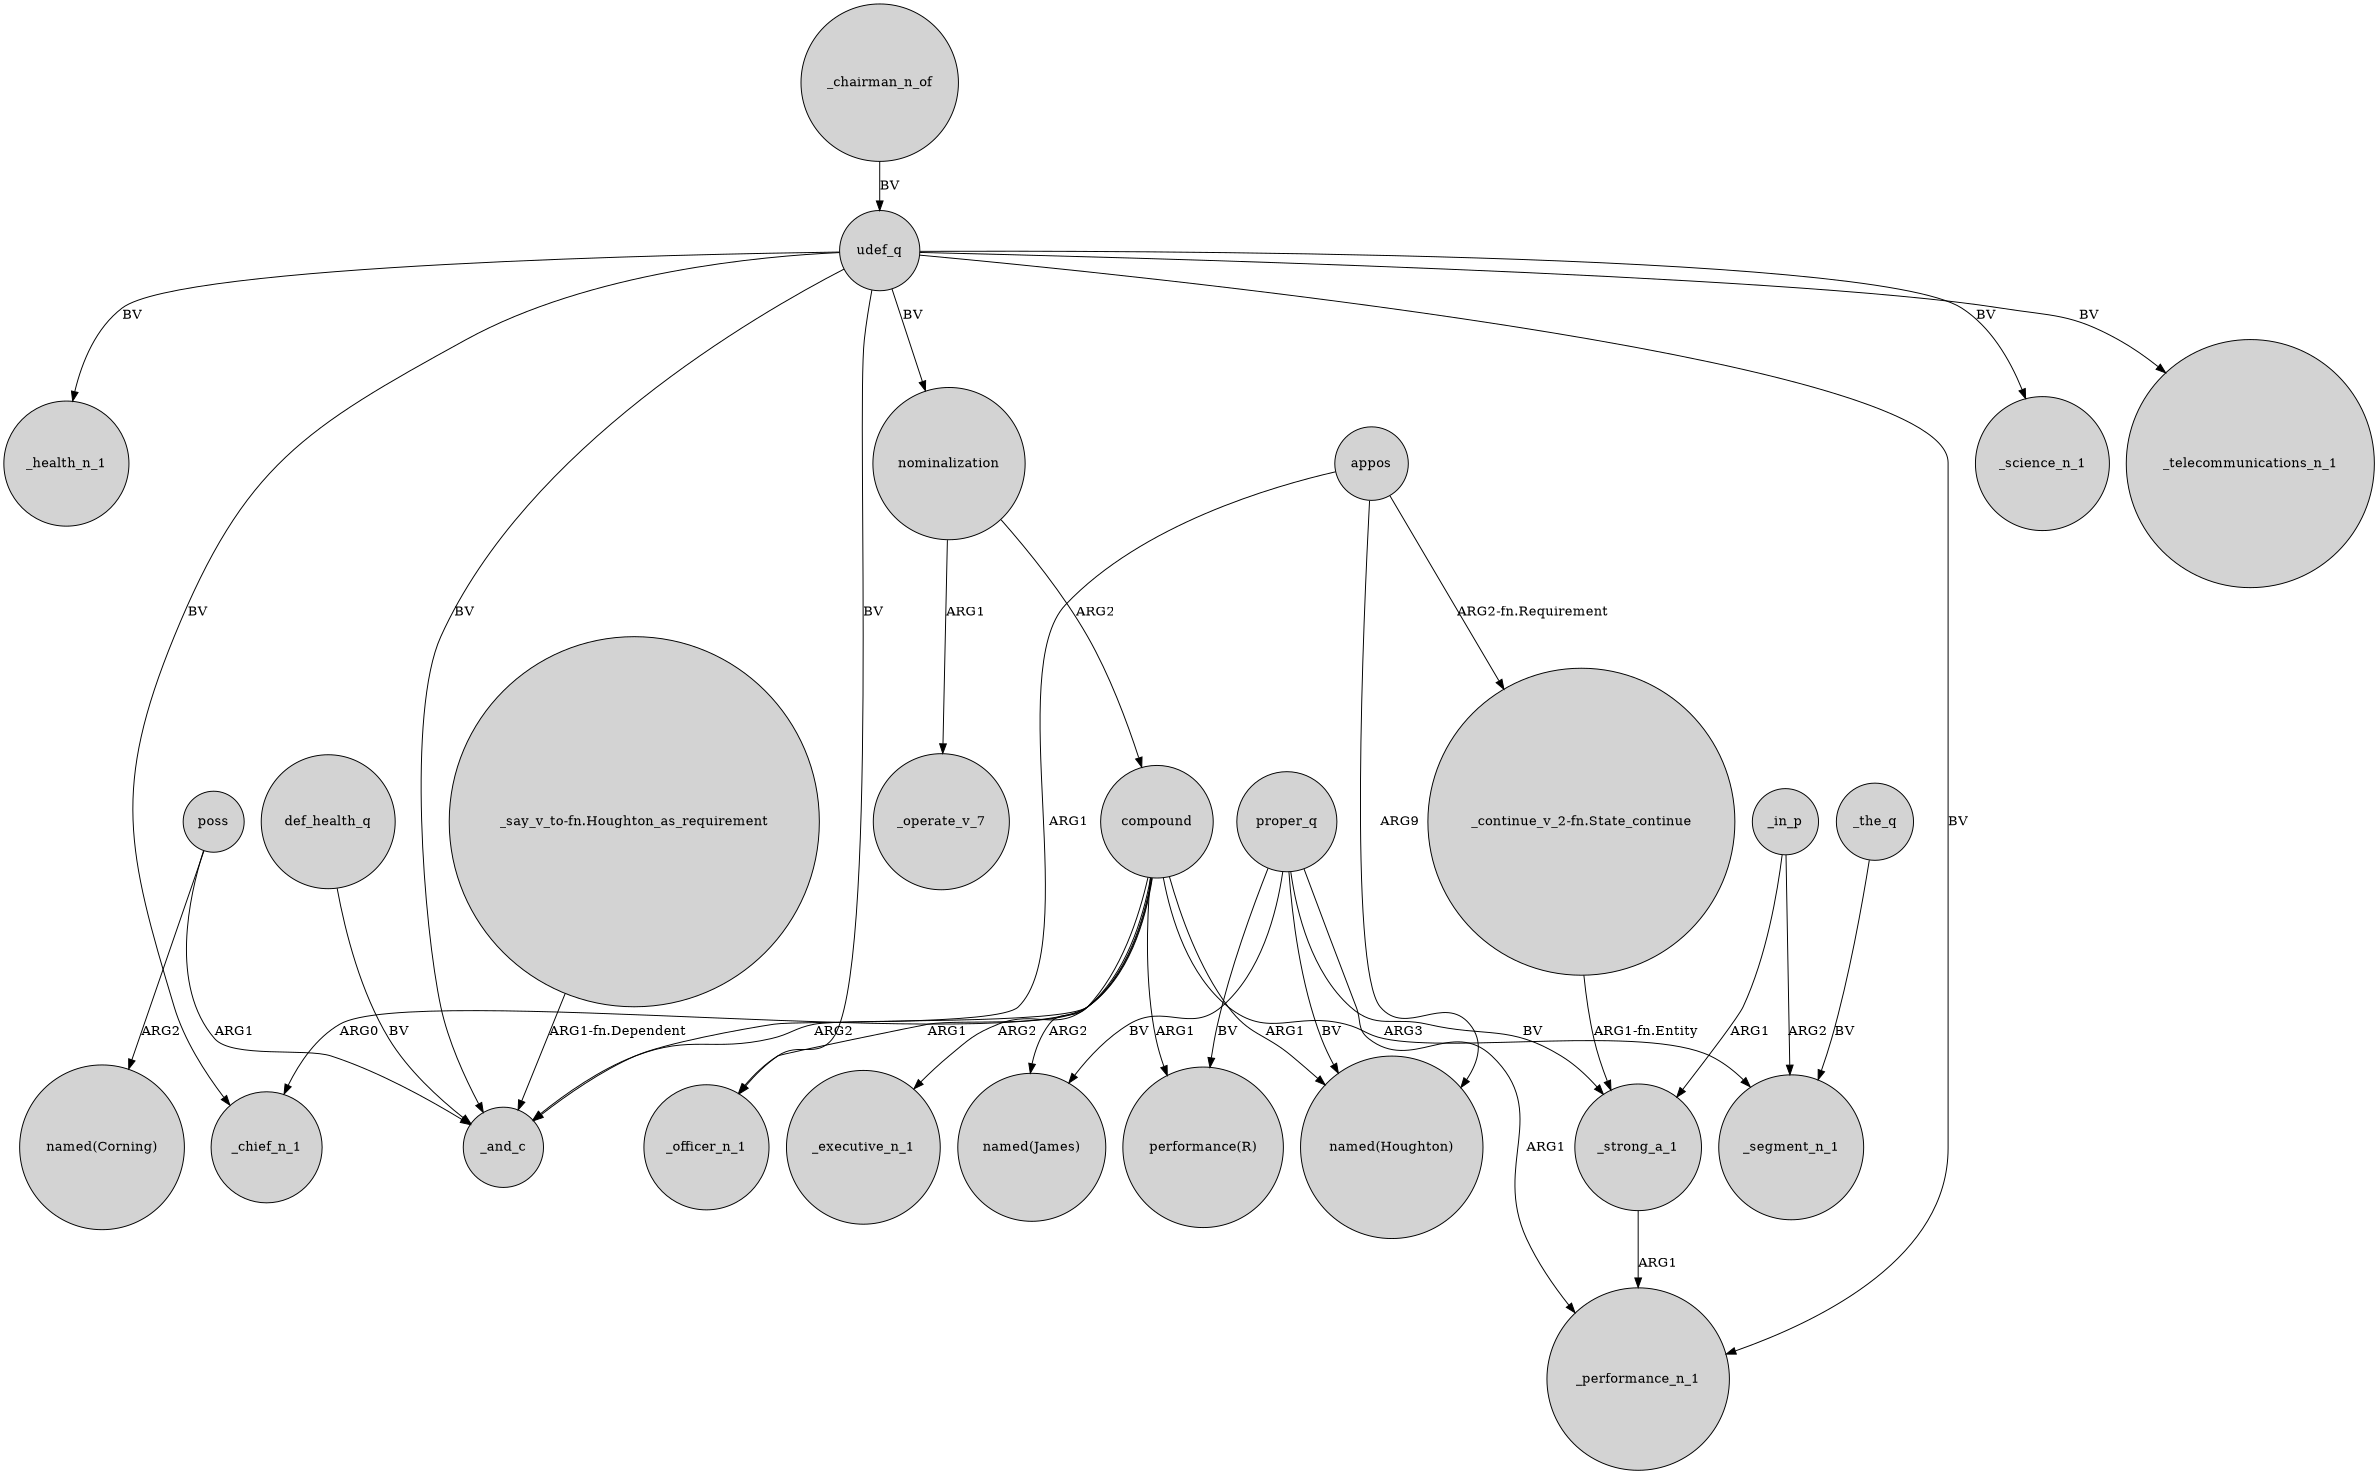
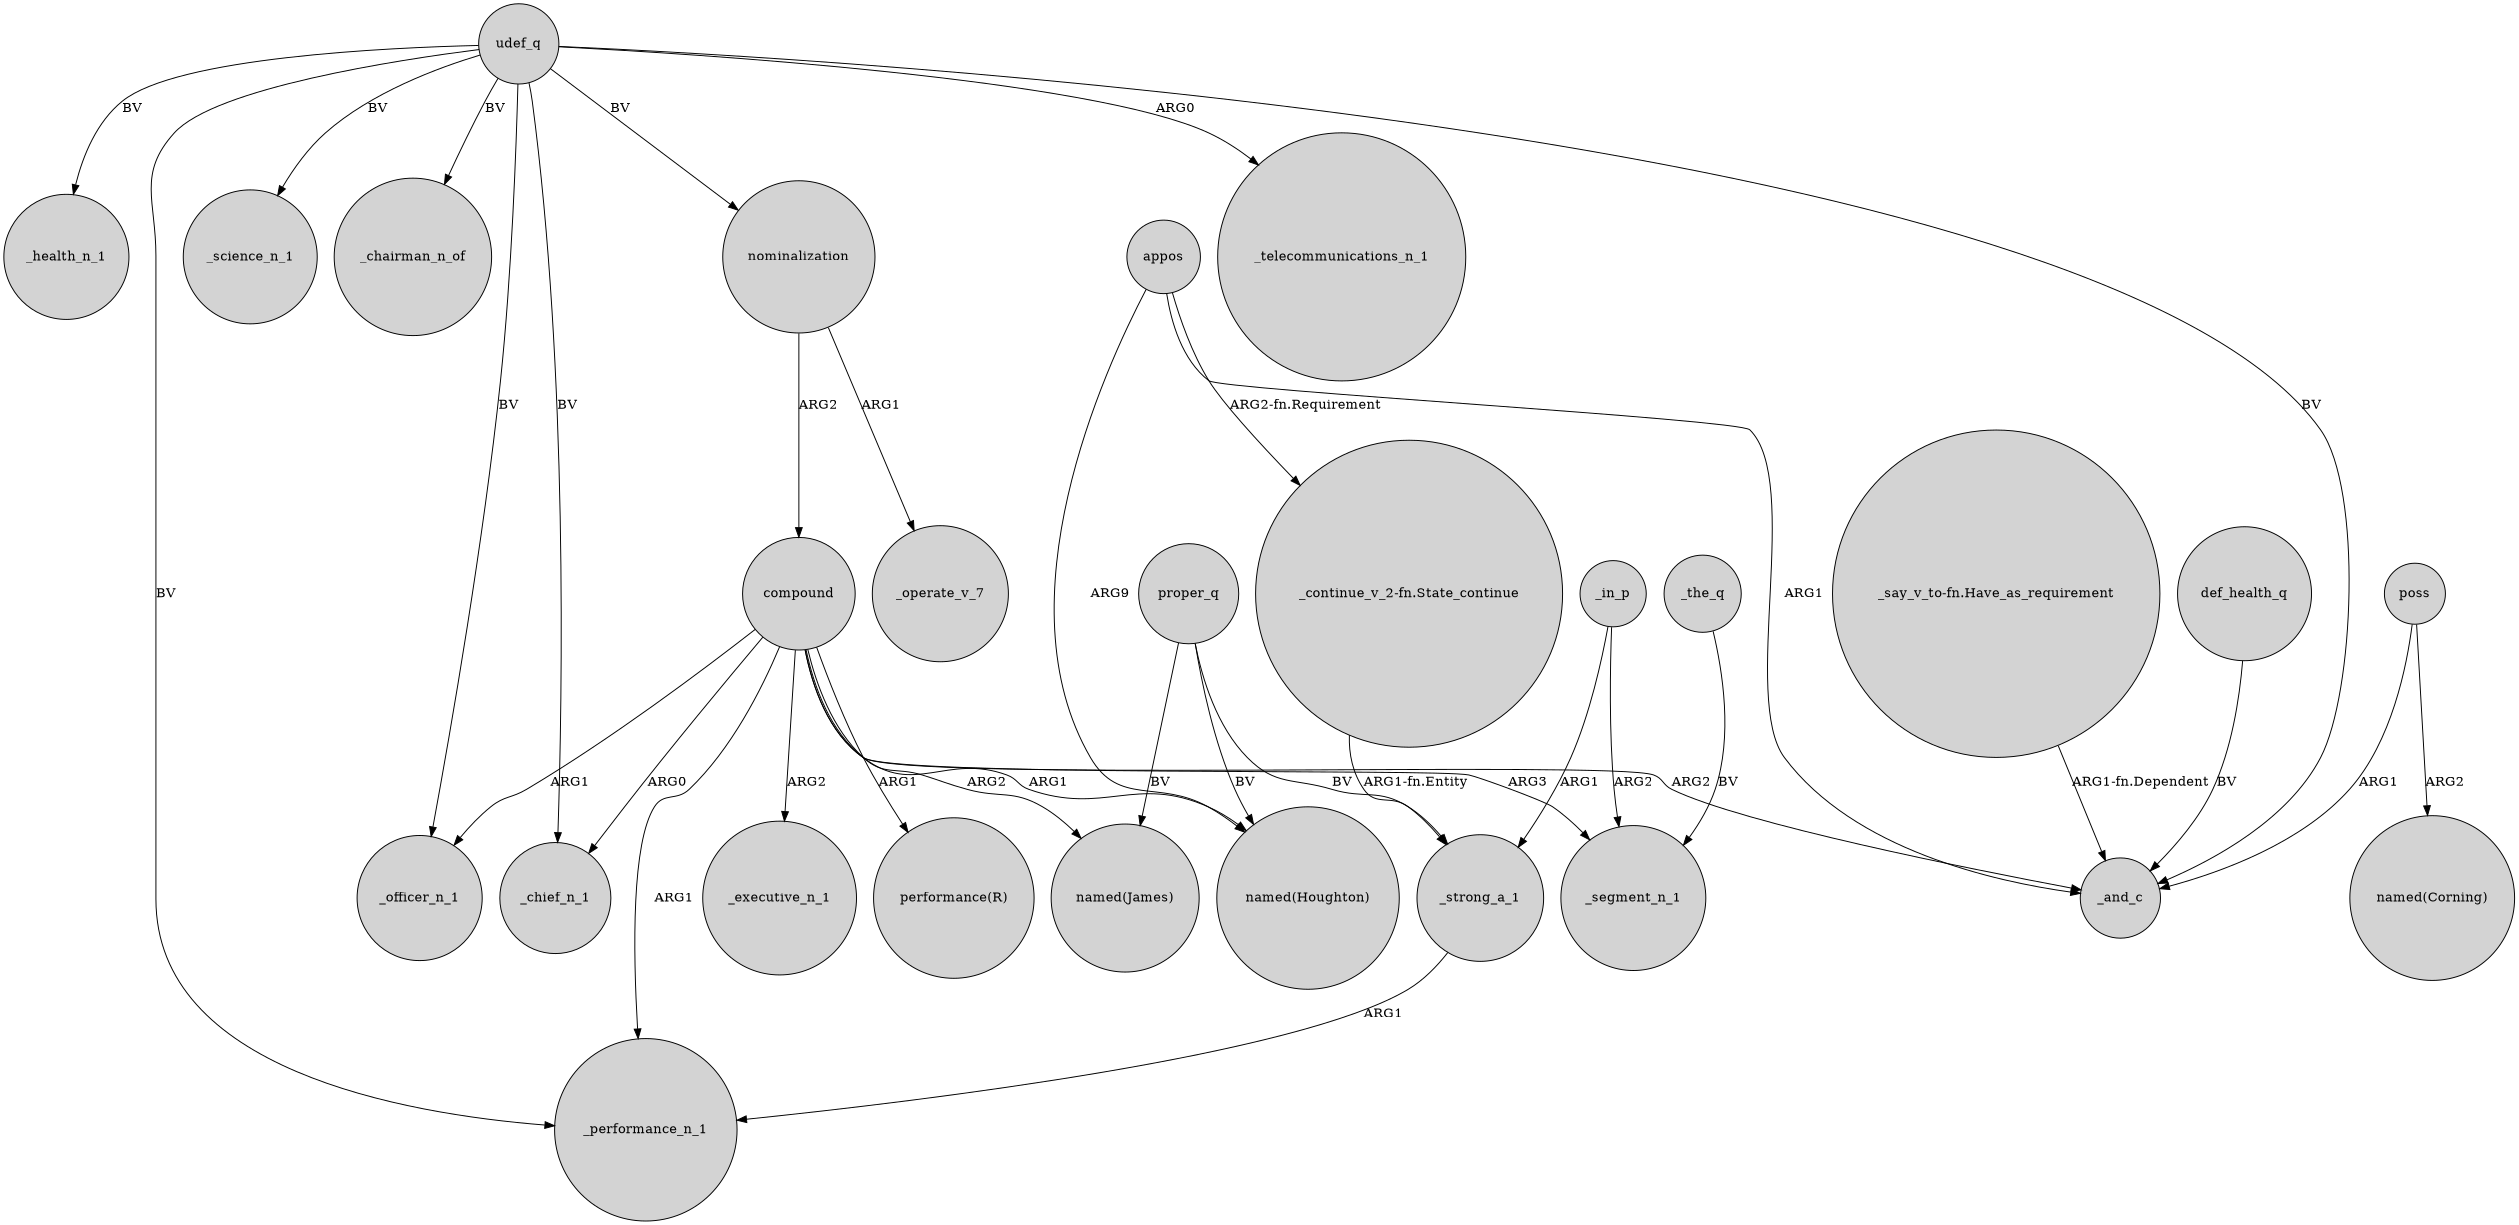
edge "_chairman_n_of" -> "udef_q": reversed
edge "udef_q" -> "_telecommunications_n_1": label "BV" -> "ARG0"
node "_say_v_to-fn.Houghton_as_requirement": label "_say_v_to-fn.Houghton_as_requirement" -> "_say_v_to-fn.Have_as_requirement"
edge "proper_q" -> "performance(R)": removed, label "BV"
edge "proper_q" -> "_performance_n_1": now "compound" -> "_performance_n_1"
